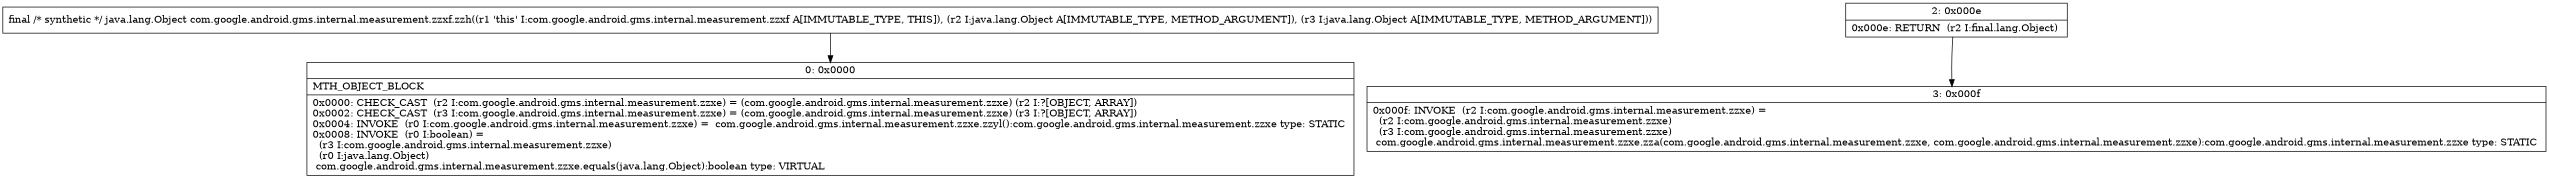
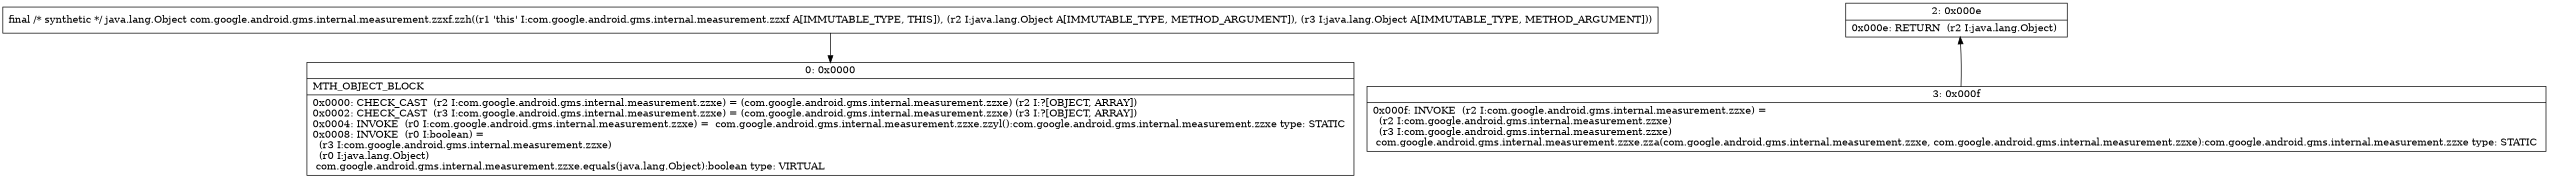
node "2: 0x000e": text "0x000e: RETURN  (r2 I:final.lang.Object)" -> "0x000e: RETURN  (r2 I:java.lang.Object)"
edge "2: 0x000e" -> "3: 0x000f": reversed
